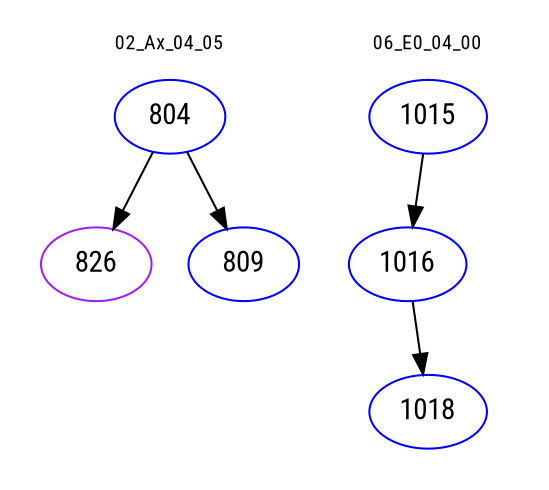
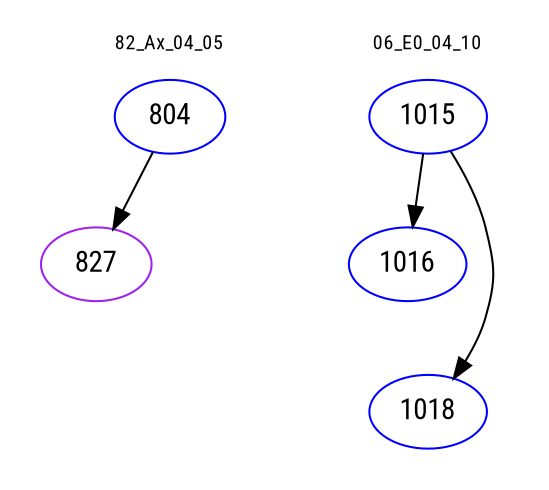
cluster "02_Ax_04_05": label "02_Ax_04_05" -> "82_Ax_04_05"
cluster "06_E0_04_00": label "06_E0_04_00" -> "06_E0_04_10"
node "826": label "826" -> "827"
node "809": removed
edge "1016" -> "1018": now "1015" -> "1018"
